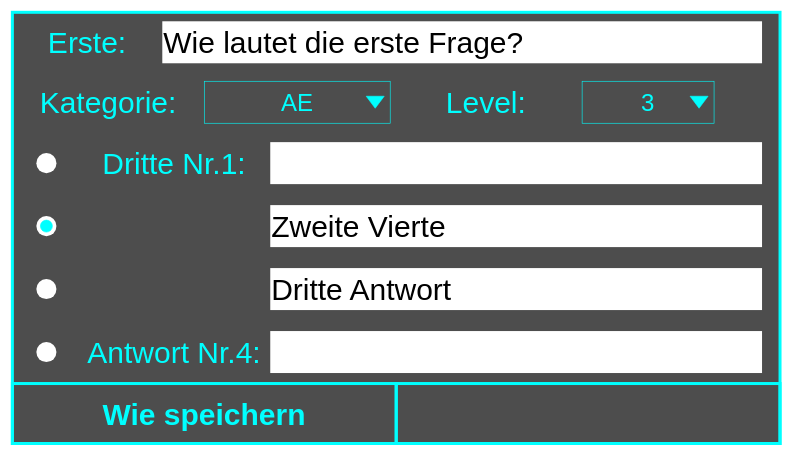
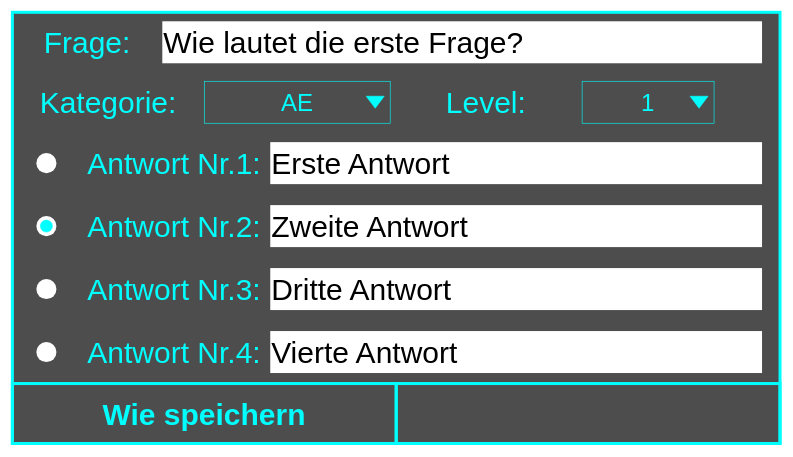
node "Erste:": label "Erste:" -> "Frage:"
node "3": label "3" -> "1"
node "Erste Antwort": added
node "Dritte Nr.1:": label "Dritte Nr.1:" -> "Antwort Nr.1:"
node "Antwort Nr.2:": added
node "Zweite Vierte": label "Zweite Vierte" -> "Zweite Antwort"
node "Antwort Nr.3:": added
node "Vierte Antwort": added
